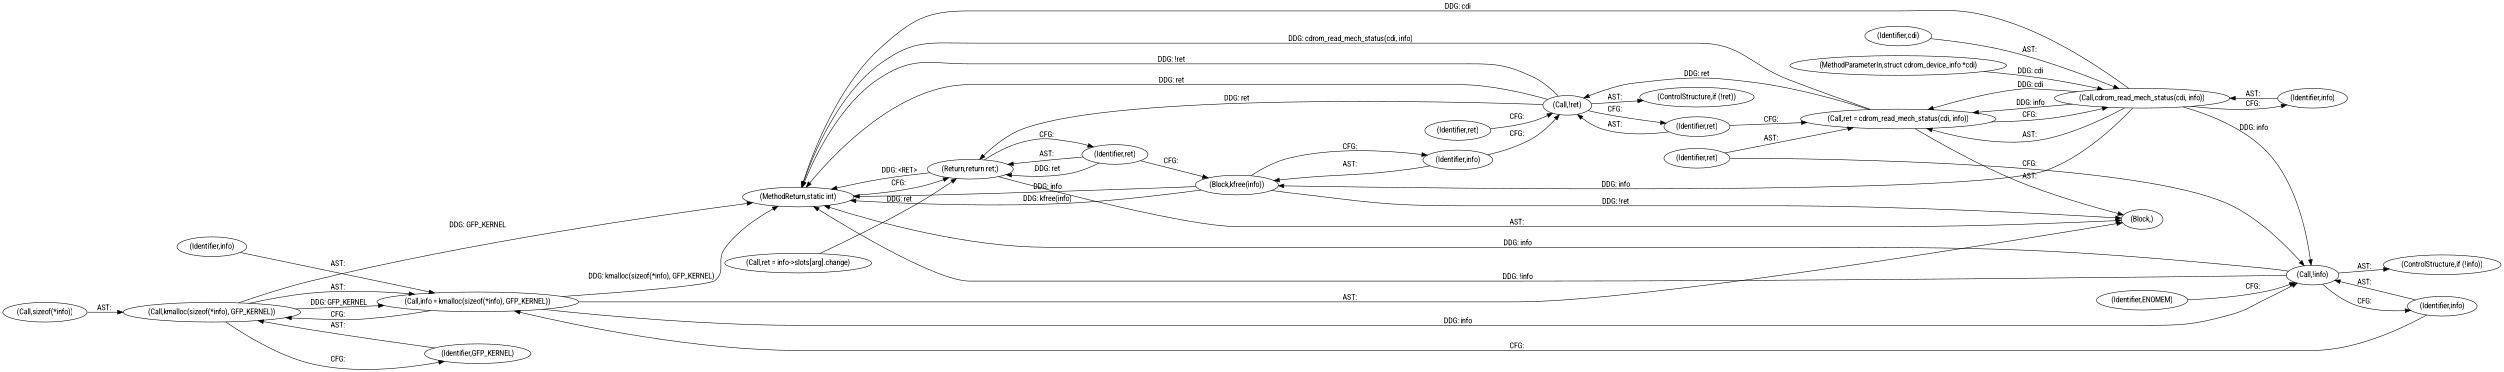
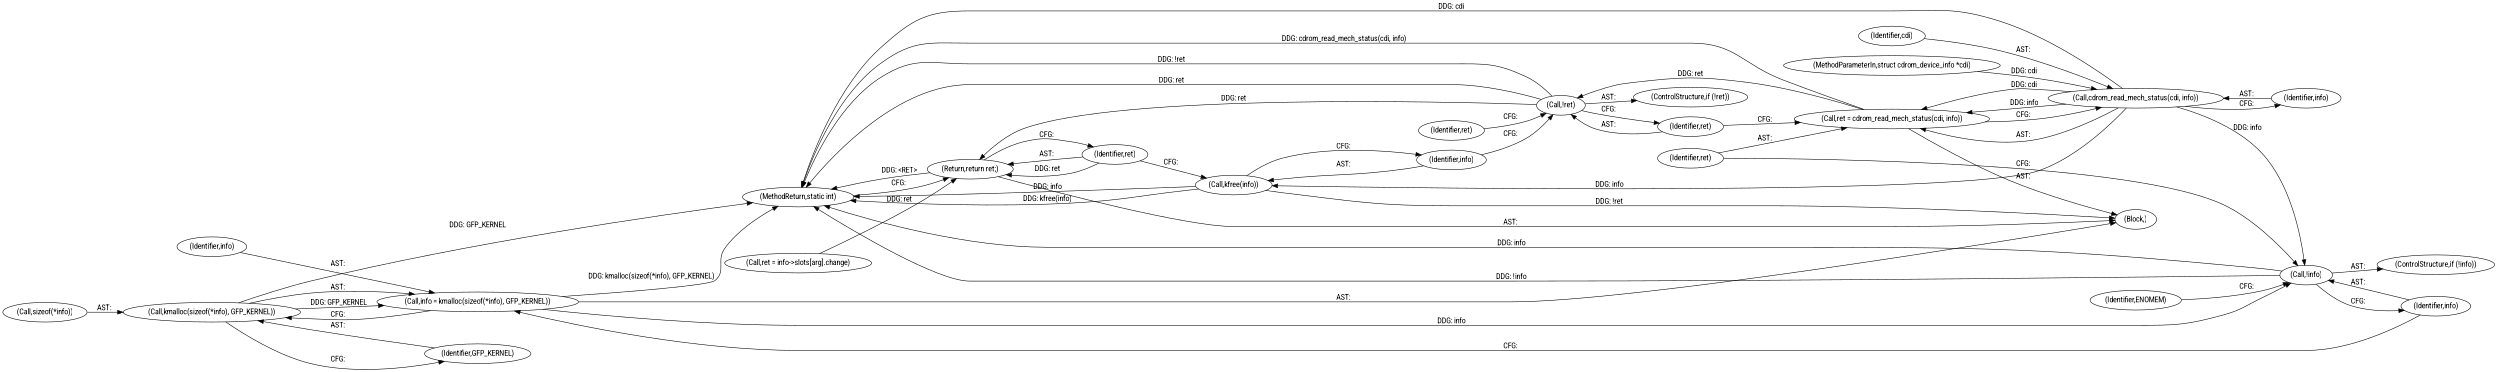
node "(Block,kfree(info))": label "(Block,kfree(info))" -> "(Call,kfree(info))"
